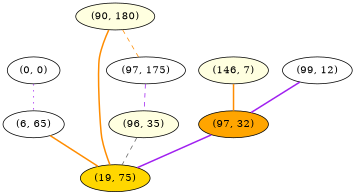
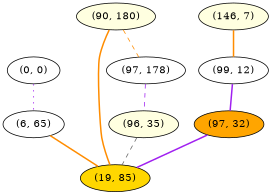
node "(97, 175)": label "(97, 175)" -> "(97, 178)"
edge "(146, 7)" -- "(97, 32)": now "(146, 7)" -- "(99, 12)"
node "(19, 75)": label "(19, 75)" -> "(19, 85)"
